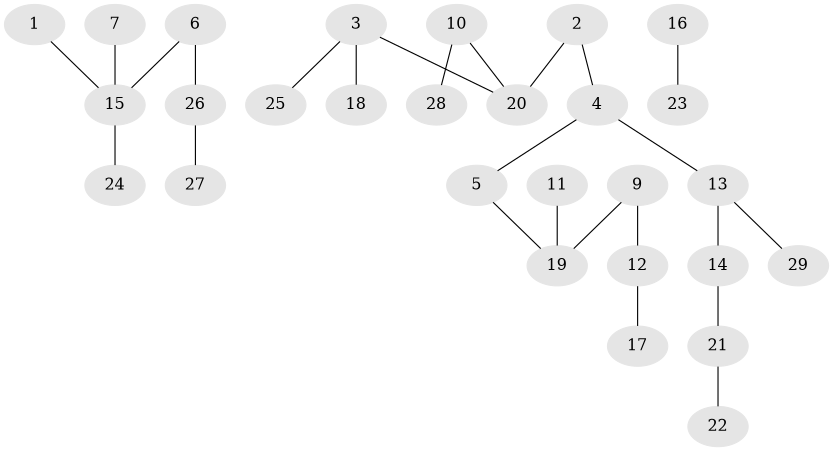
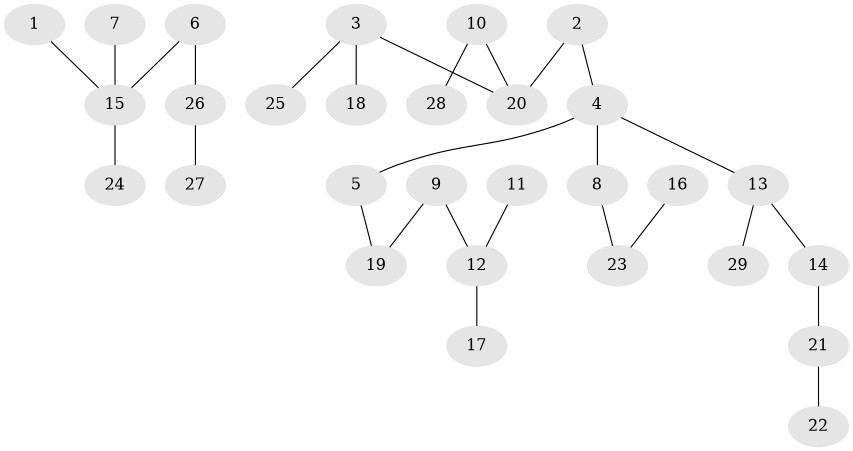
node "8": added
edge "11" -- "19": now "11" -- "12"
